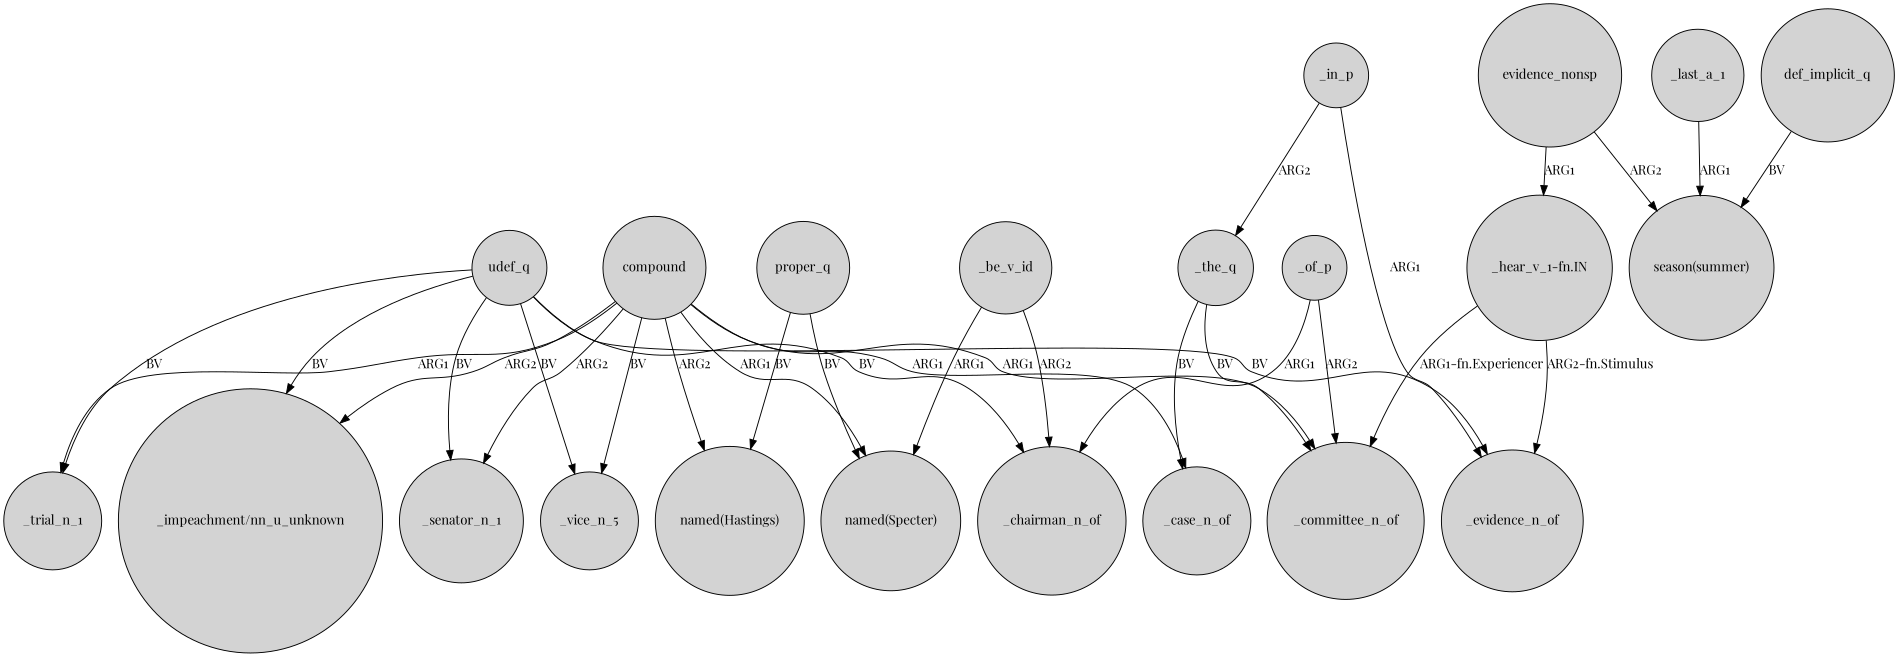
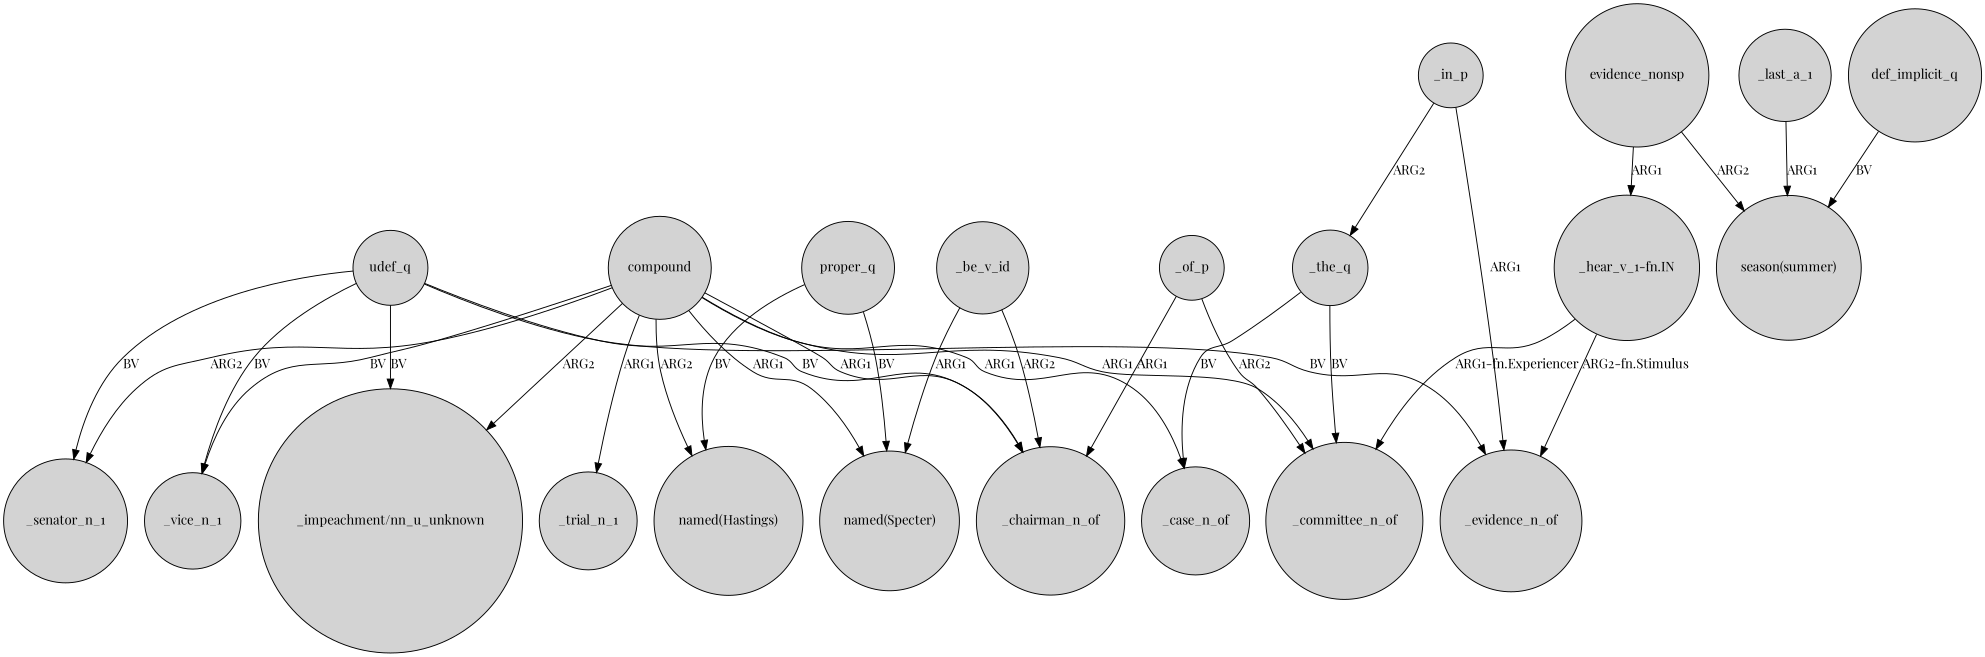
edge "udef_q" -> "_trial_n_1": removed, label "BV"
edge "compound" -> "_chairman_n_of": added, label "ARG1"
node "_vice_n_5": label "_vice_n_5" -> "_vice_n_1"
